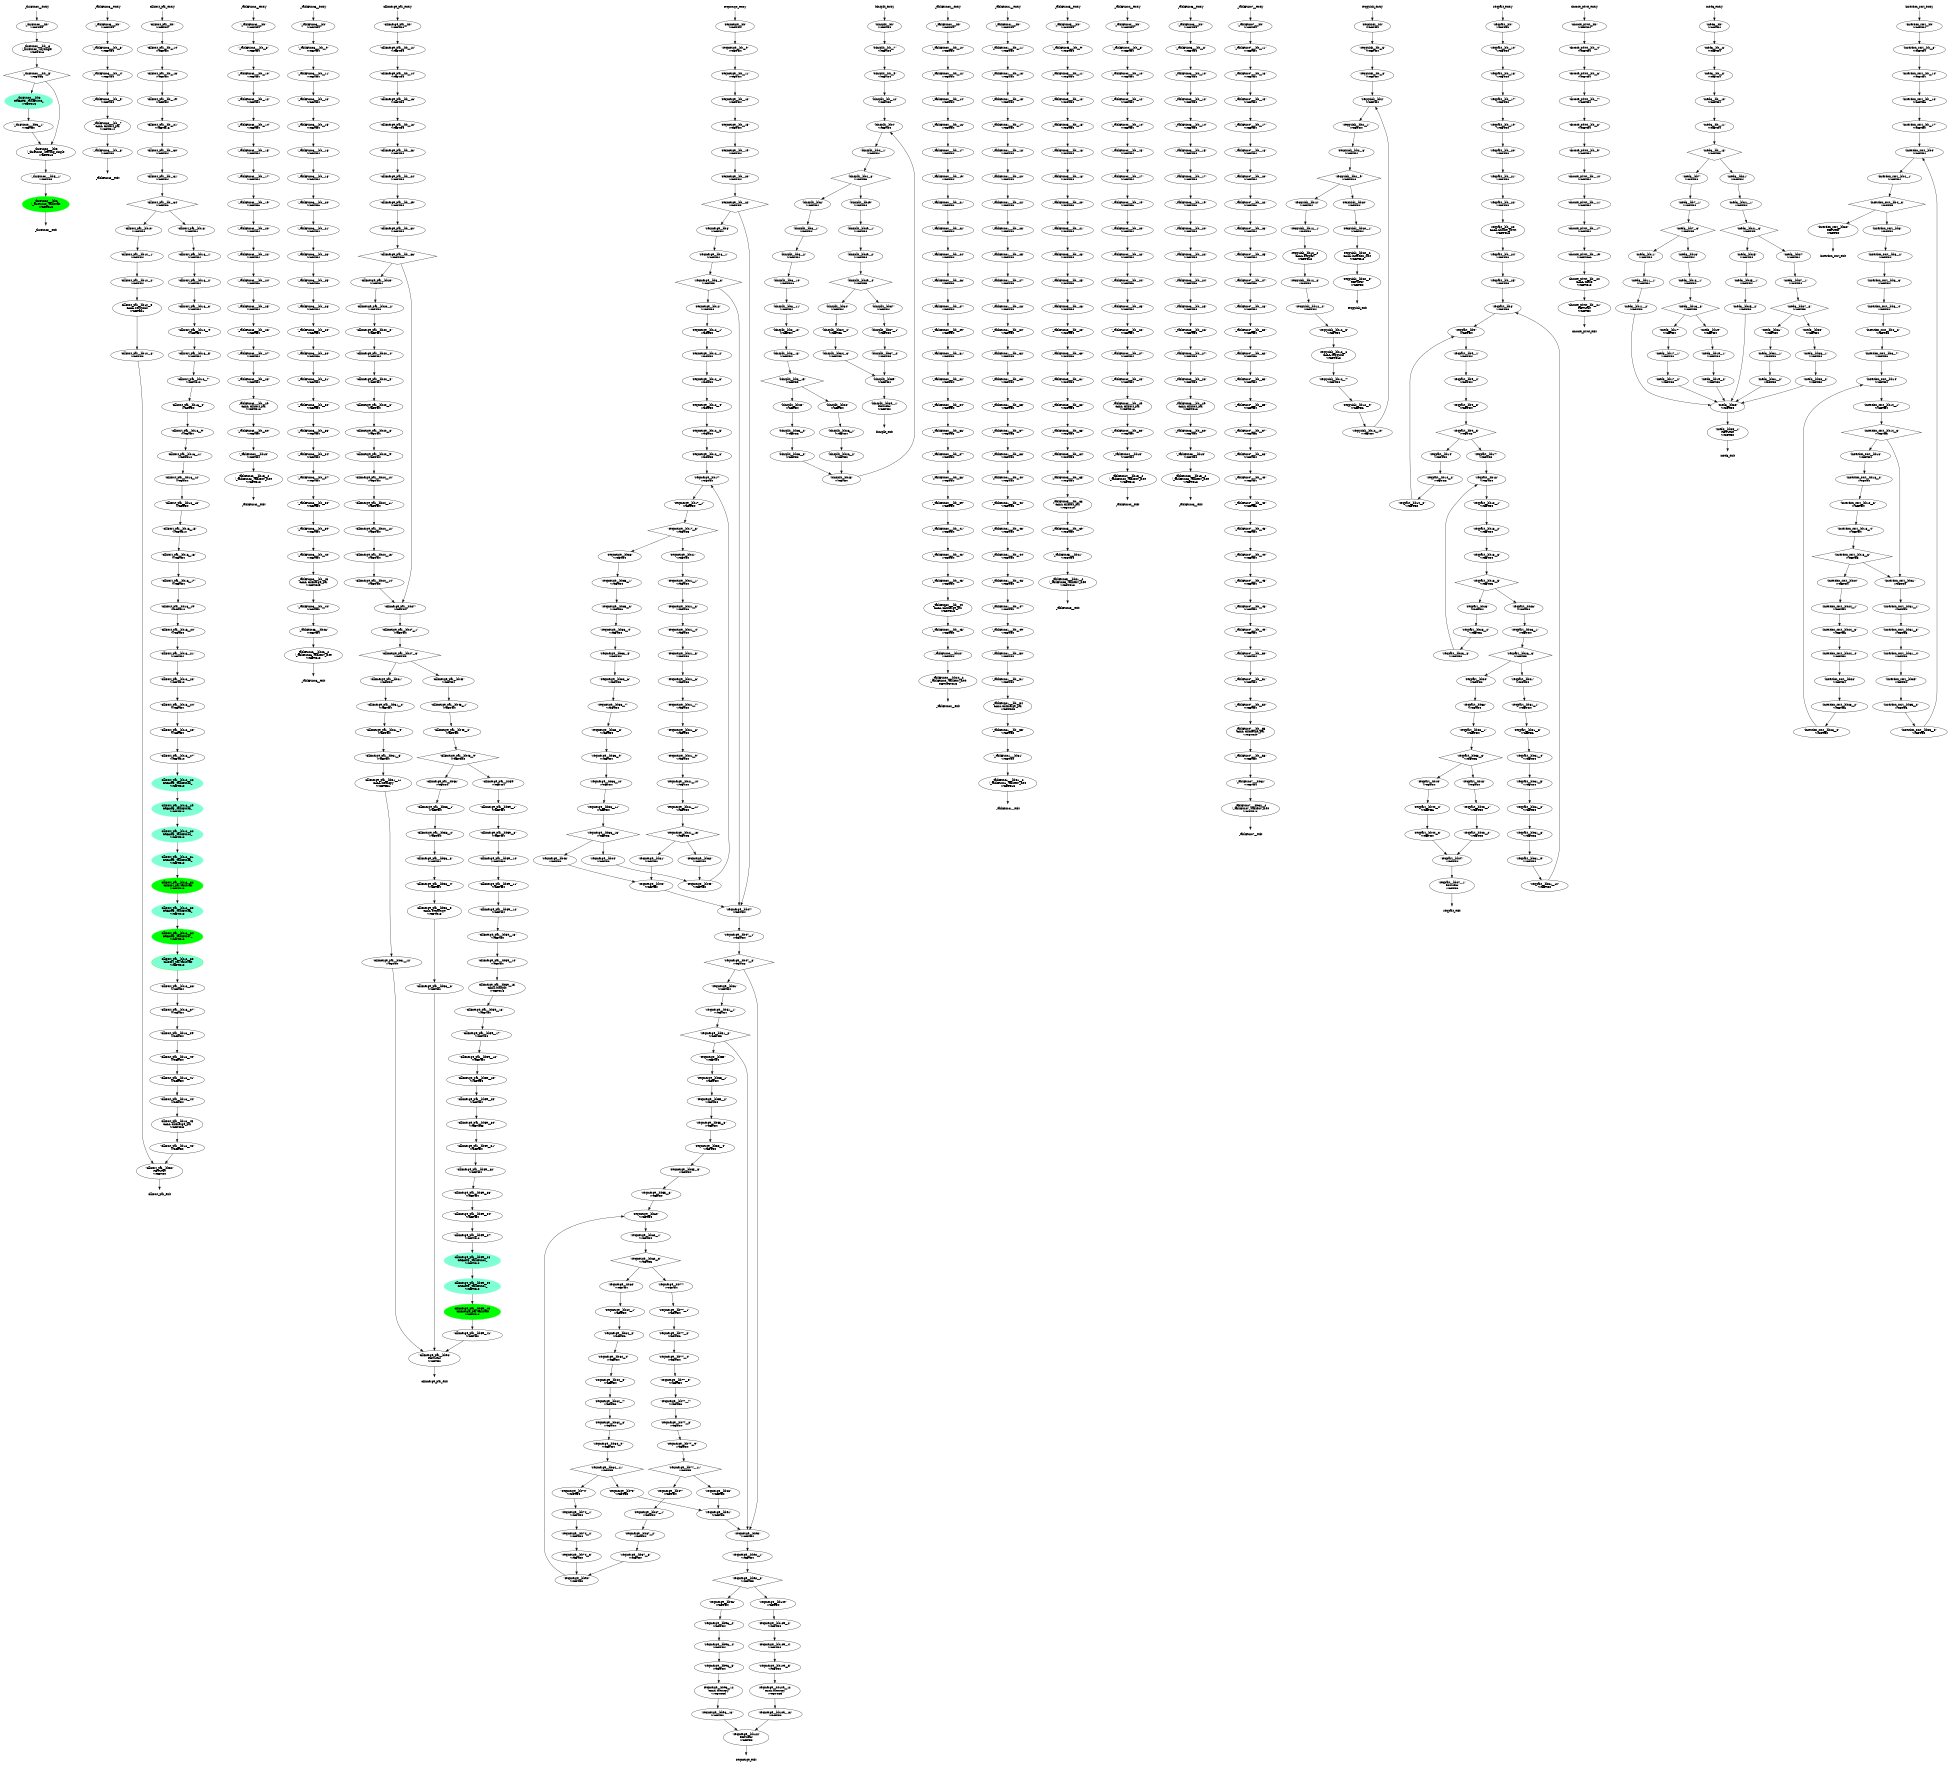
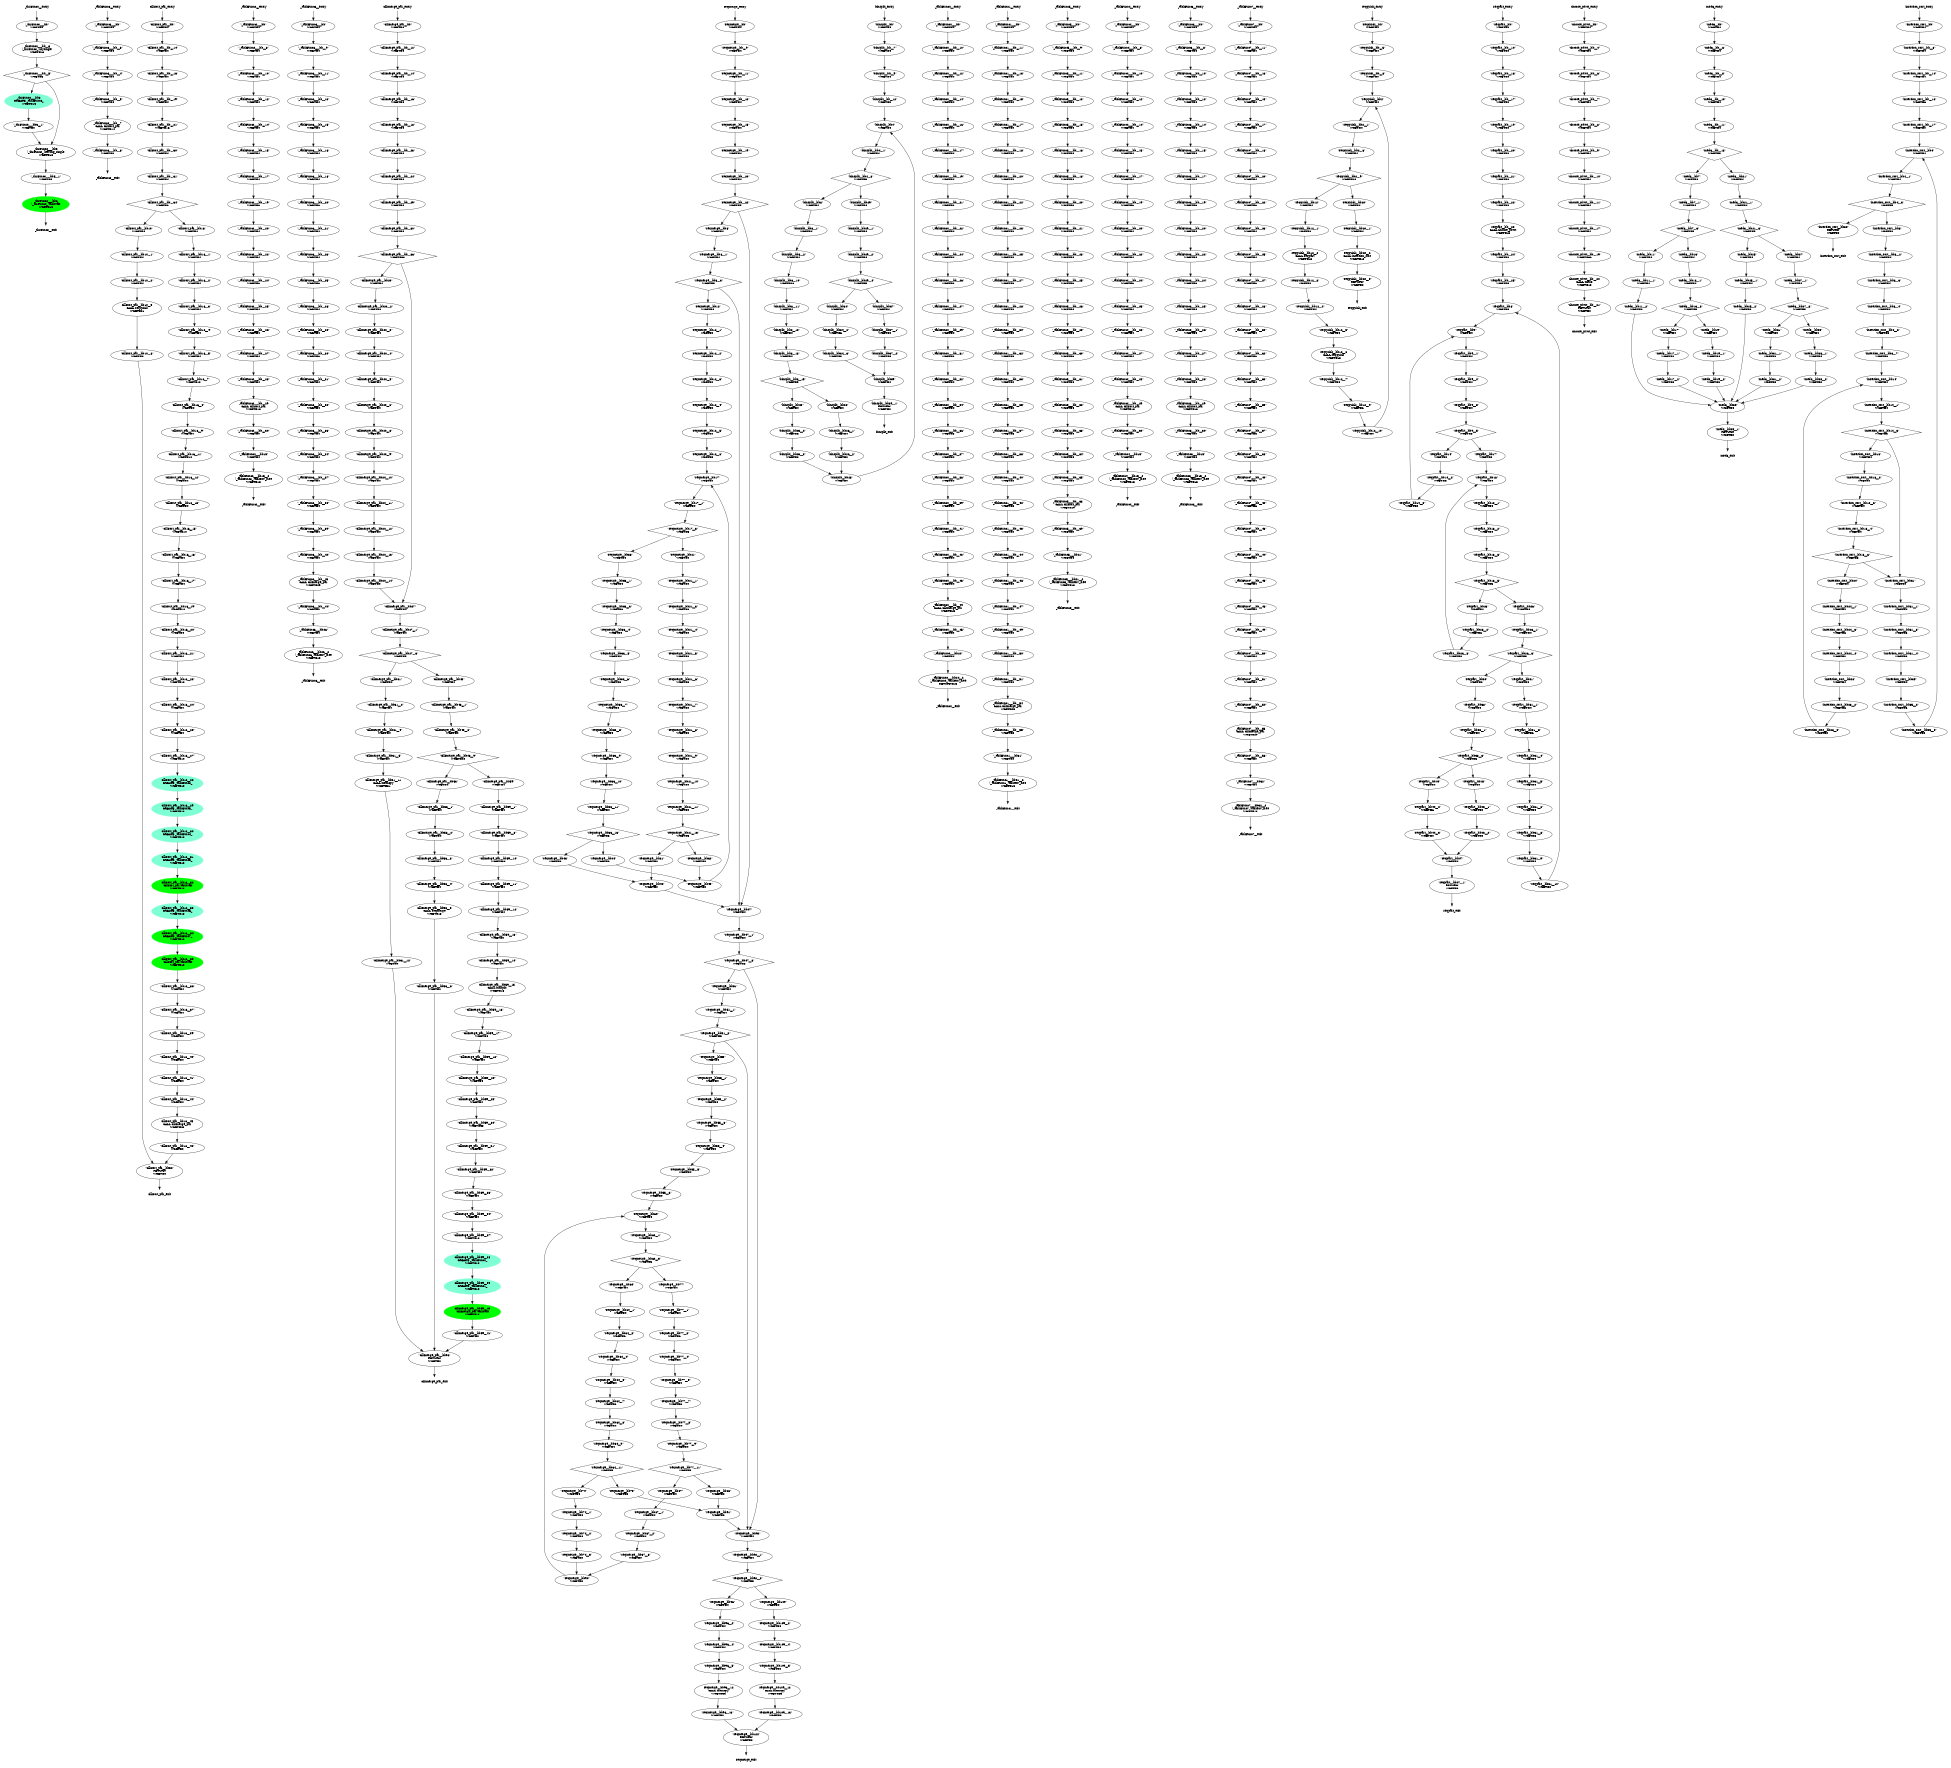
node "cilksort_par__bb16__35 (cilksort_par)taskwait WCET=13": fillcolor aquamarine -> green
